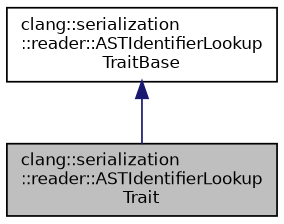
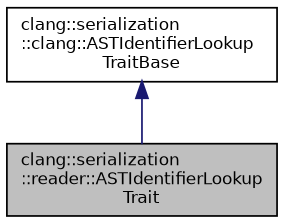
node "clang::serialization ::reader::ASTIdentifierLookup TraitBase": label "clang::serialization ::reader::ASTIdentifierLookup TraitBase" -> "clang::serialization ::clang::ASTIdentifierLookup TraitBase"
